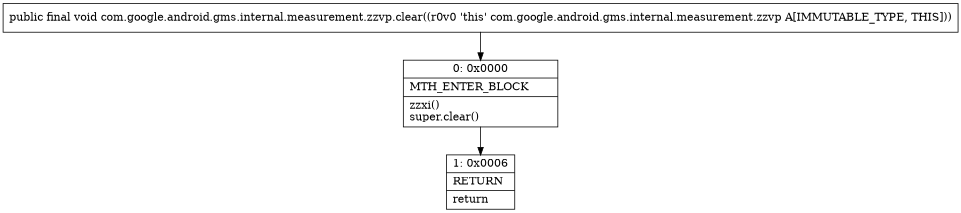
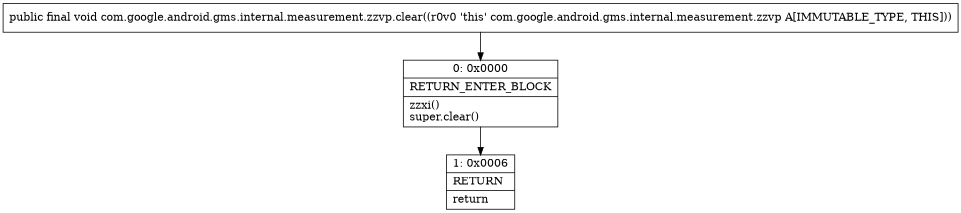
node "0: 0x0000": text "MTH_ENTER_BLOCK" -> "RETURN_ENTER_BLOCK"
